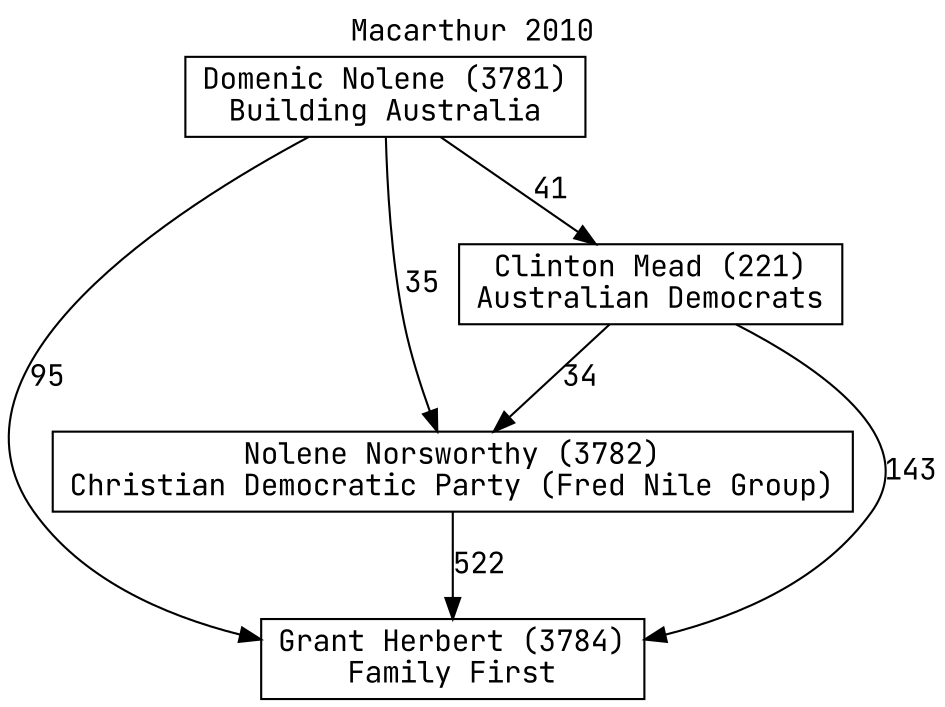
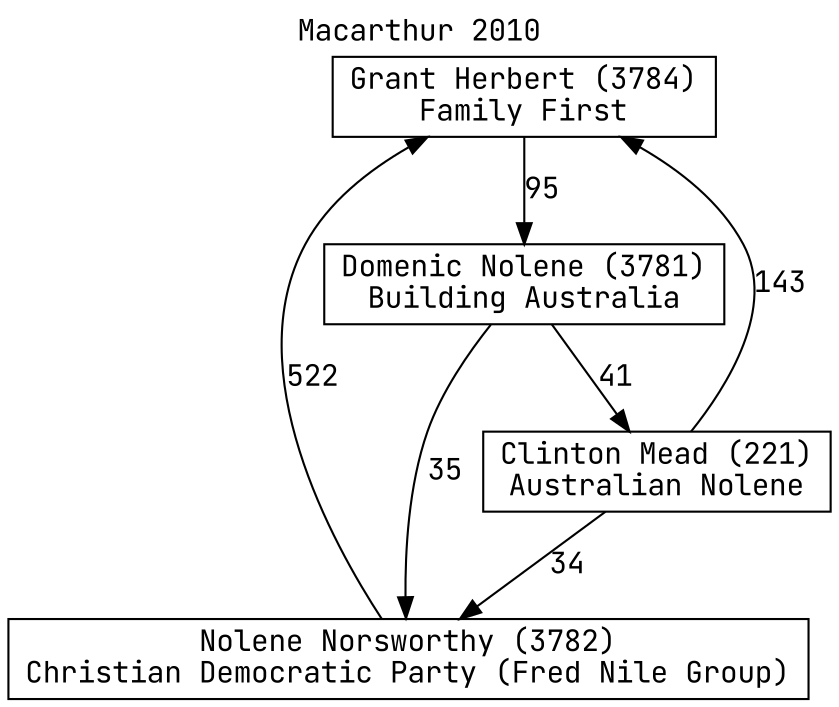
node "Clinton Mead (221) Australian Democrats": label "Clinton Mead (221) Australian Democrats" -> "Clinton Mead (221) Australian Nolene"
edge "Domenic Nolene (3781) Building Australia" -> "Grant Herbert (3784) Family First": reversed
